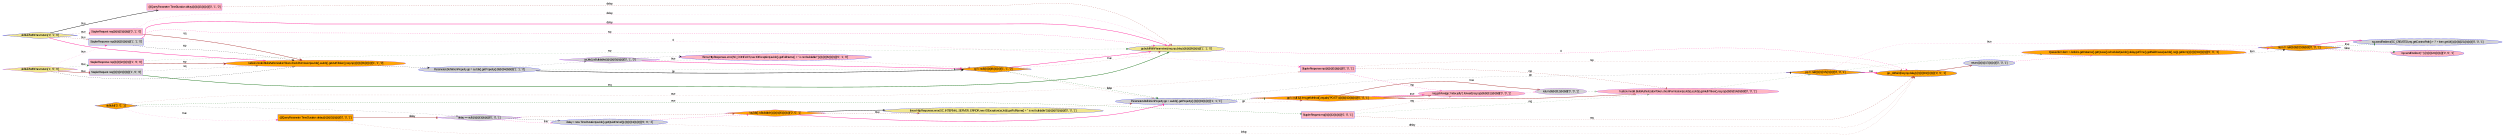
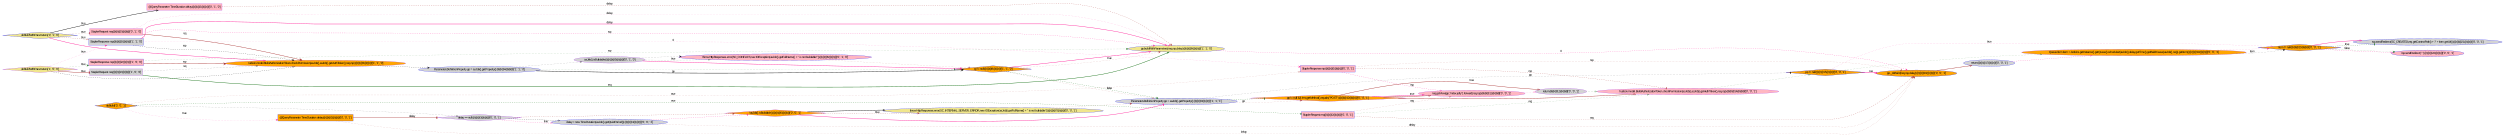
node "!asJob().isBuildable()@@@5@@@['0', '1', '0']": shape diamond -> ellipse
